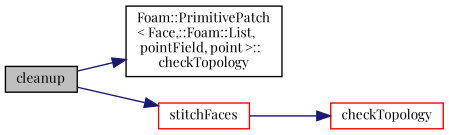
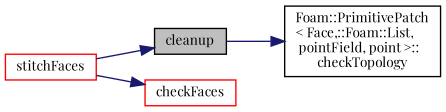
edge "cleanup" -> "stitchFaces": reversed
node "checkTopology": label "checkTopology" -> "checkFaces"
